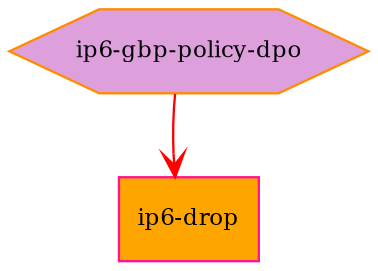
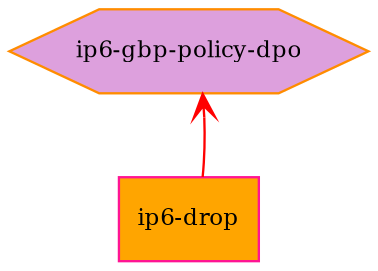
edge "ip6-gbp-policy-dpo" -> "ip6-drop": reversed
